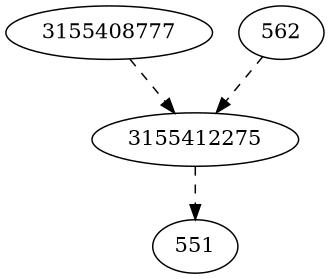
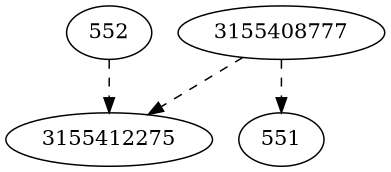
node "562": label "562" -> "552"
edge "3155412275" -> "551": now "3155408777" -> "551"
